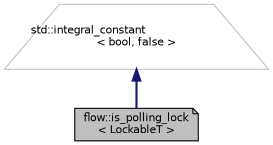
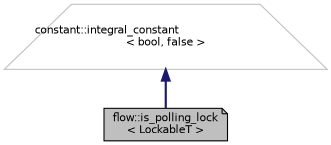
node "std::integral_constant < bool, false >": label "std::integral_constant < bool, false >" -> "constant::integral_constant < bool, false >"
